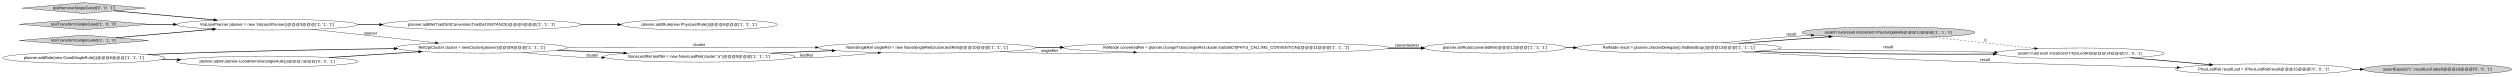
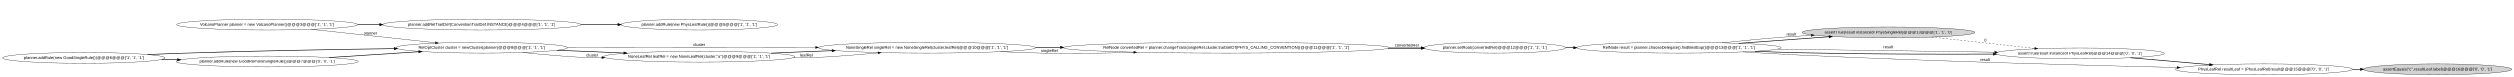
node "testRemoveSingleGood['0', '0', '1']": removed
node "testTransformSingleGood['1', '0', '0']": removed
node "testTransformSingleGood['0', '1', '0']": removed
